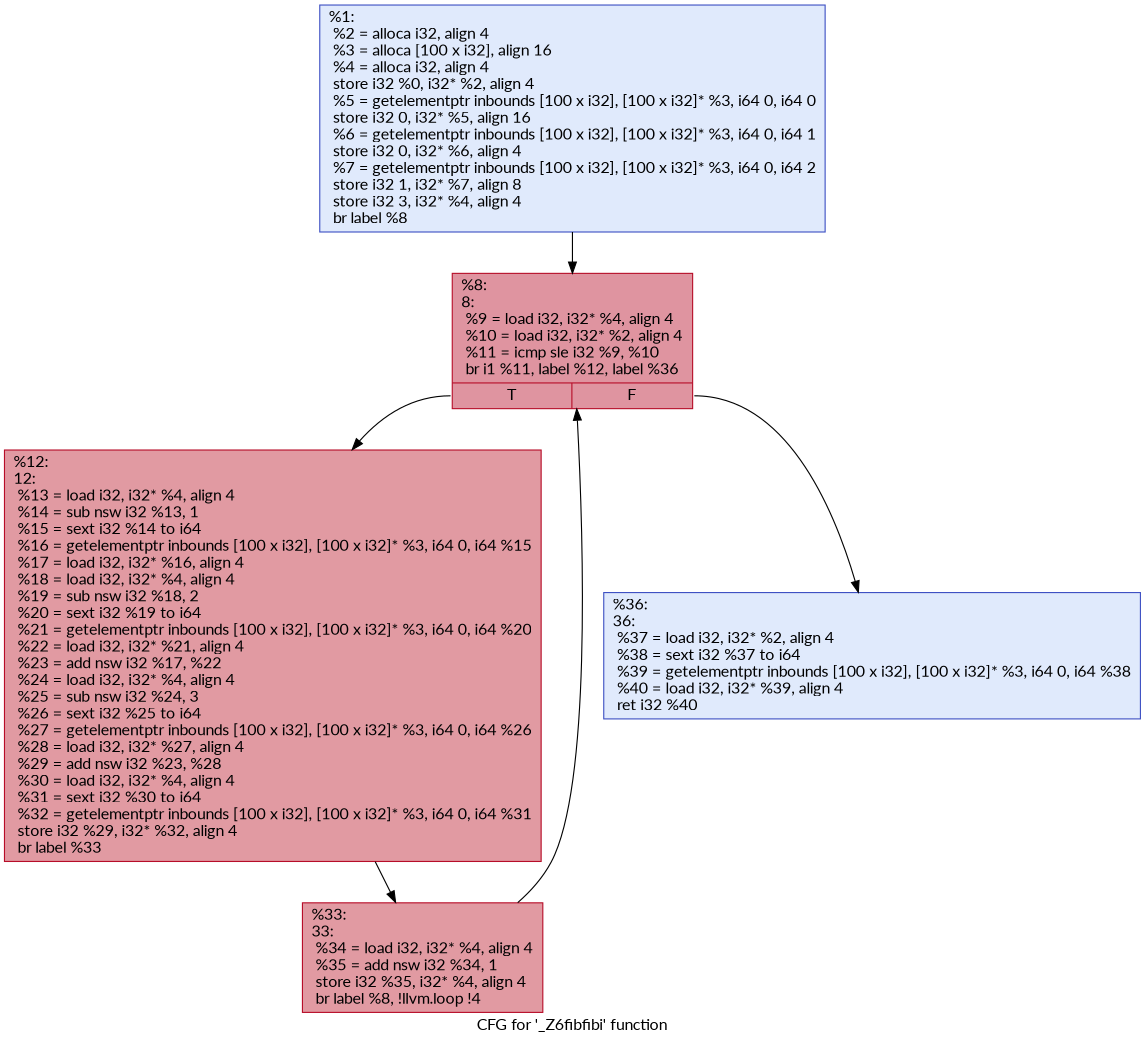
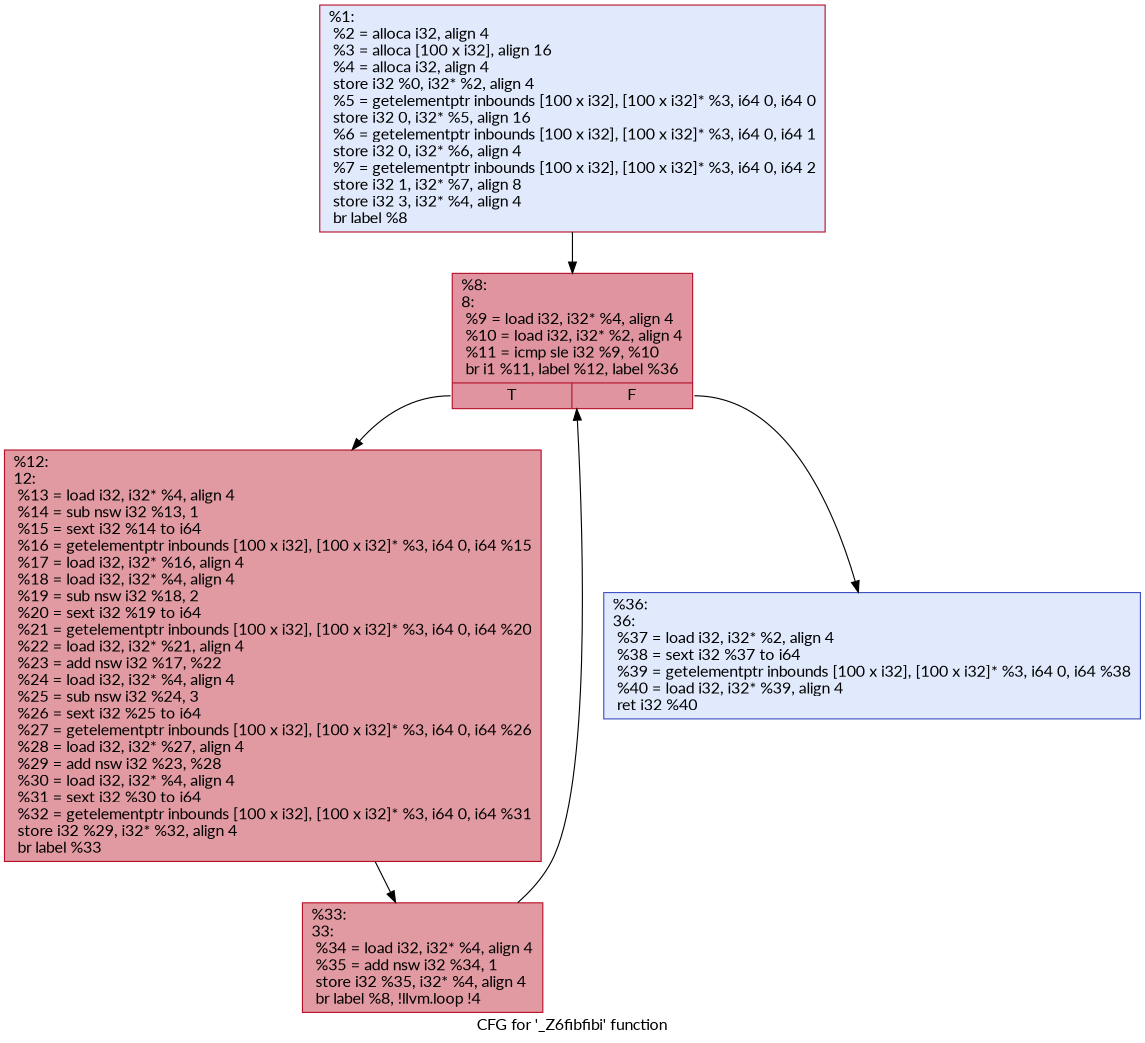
node "%1:": color #3d50c3ff -> #b70d28ff
